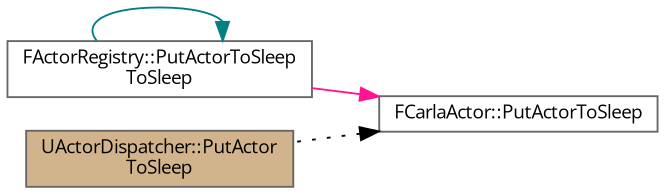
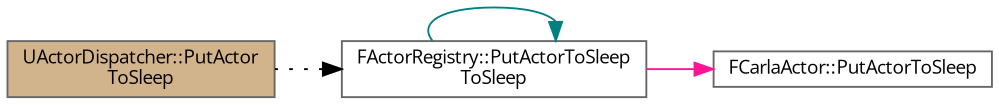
edge "UActorDispatcher::PutActor ToSleep" -> "FCarlaActor::PutActorToSleep": now "UActorDispatcher::PutActor ToSleep" -> "FActorRegistry::PutActorToSleep ToSleep"
